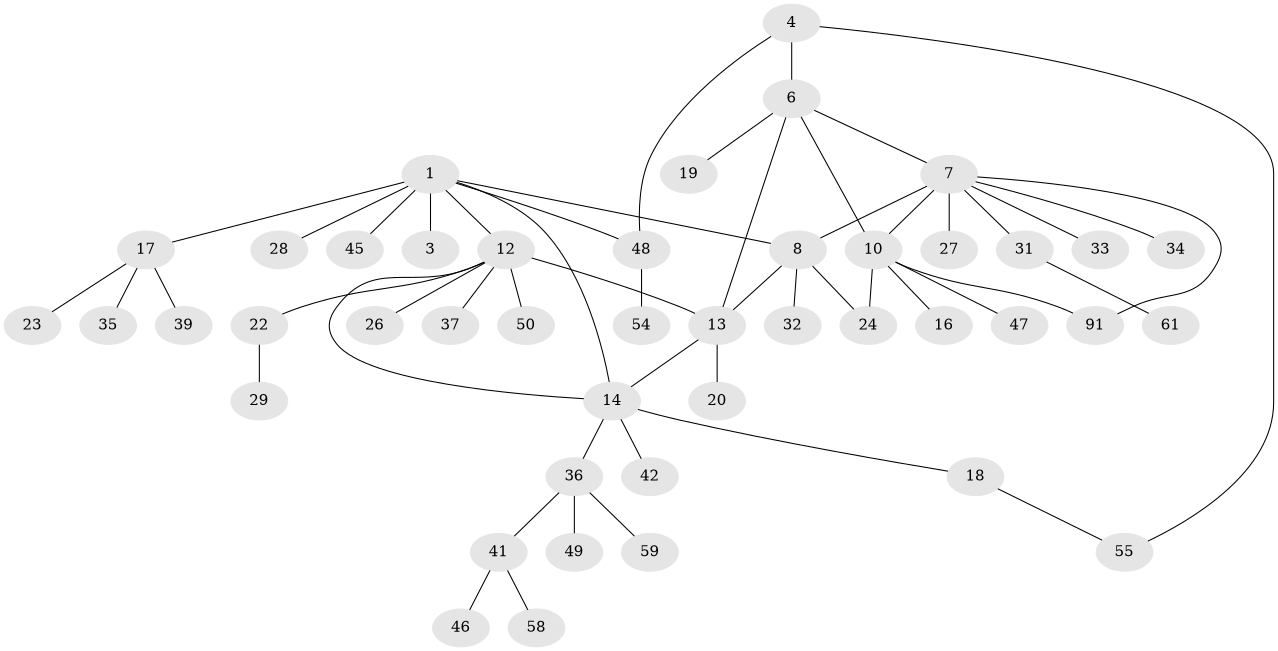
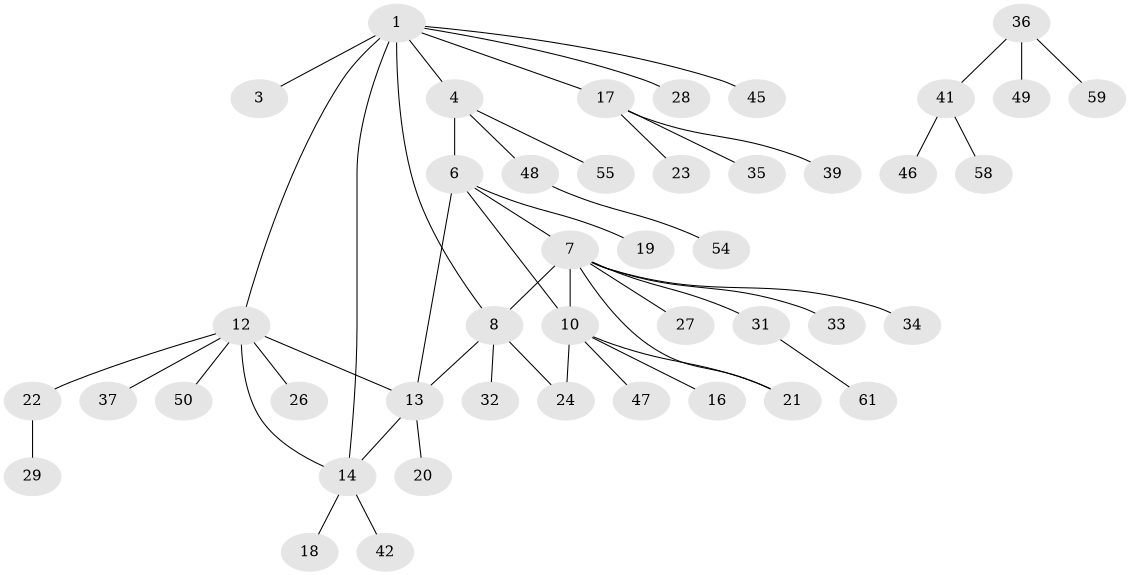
edge "1" -- "48": now "1" -- "4"
node "91": label "91" -> "21"
edge "14" -- "36": removed
edge "18" -- "55": removed
